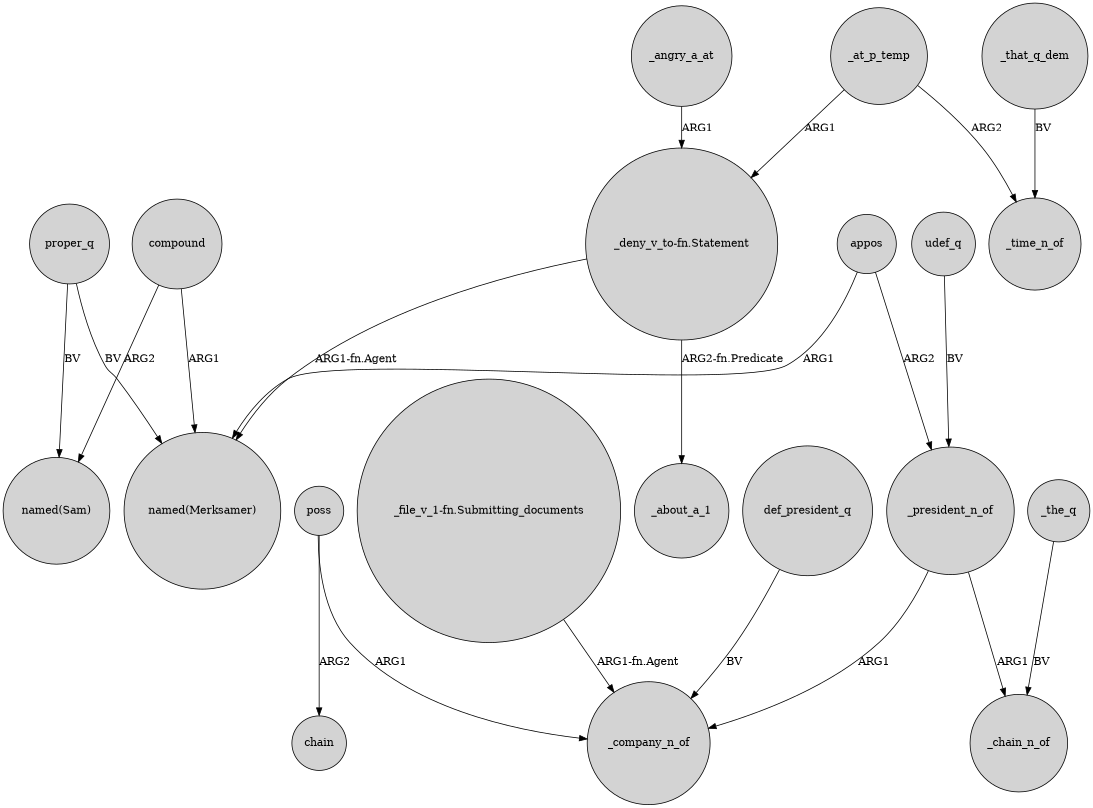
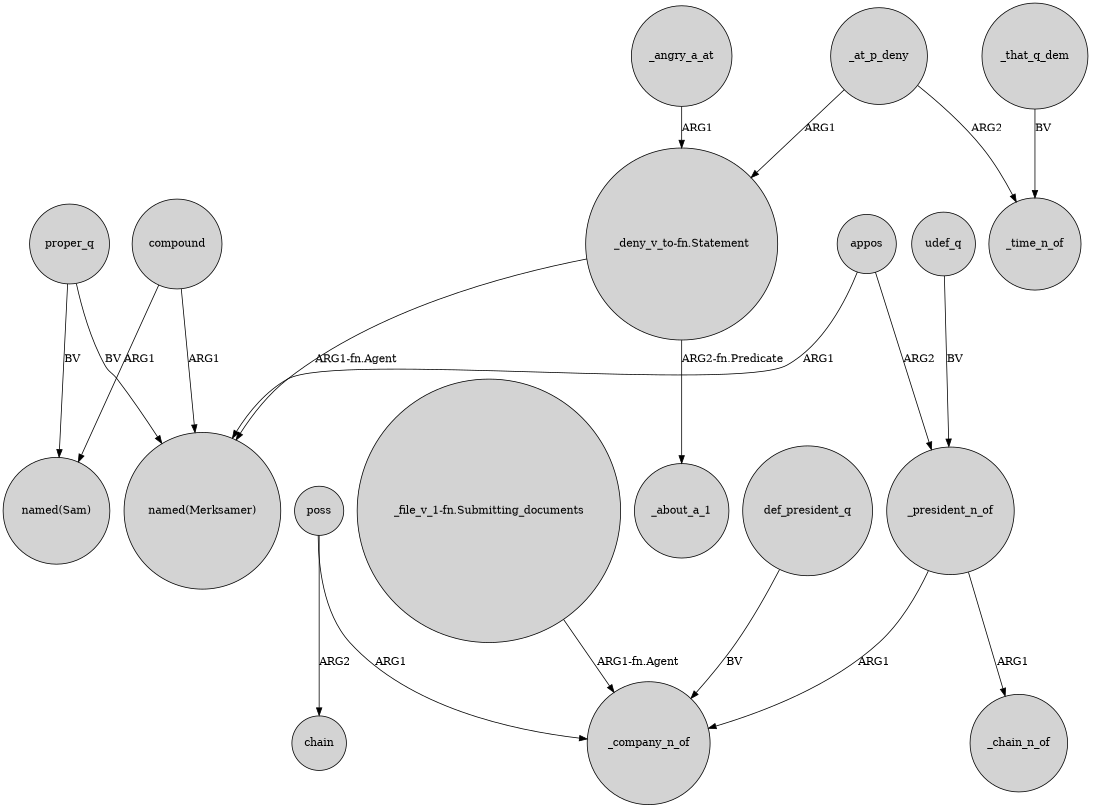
node "_at_p_temp": label "_at_p_temp" -> "_at_p_deny"
edge "compound" -> "named(Sam)": label "ARG2" -> "ARG1"
node "_the_q": removed
